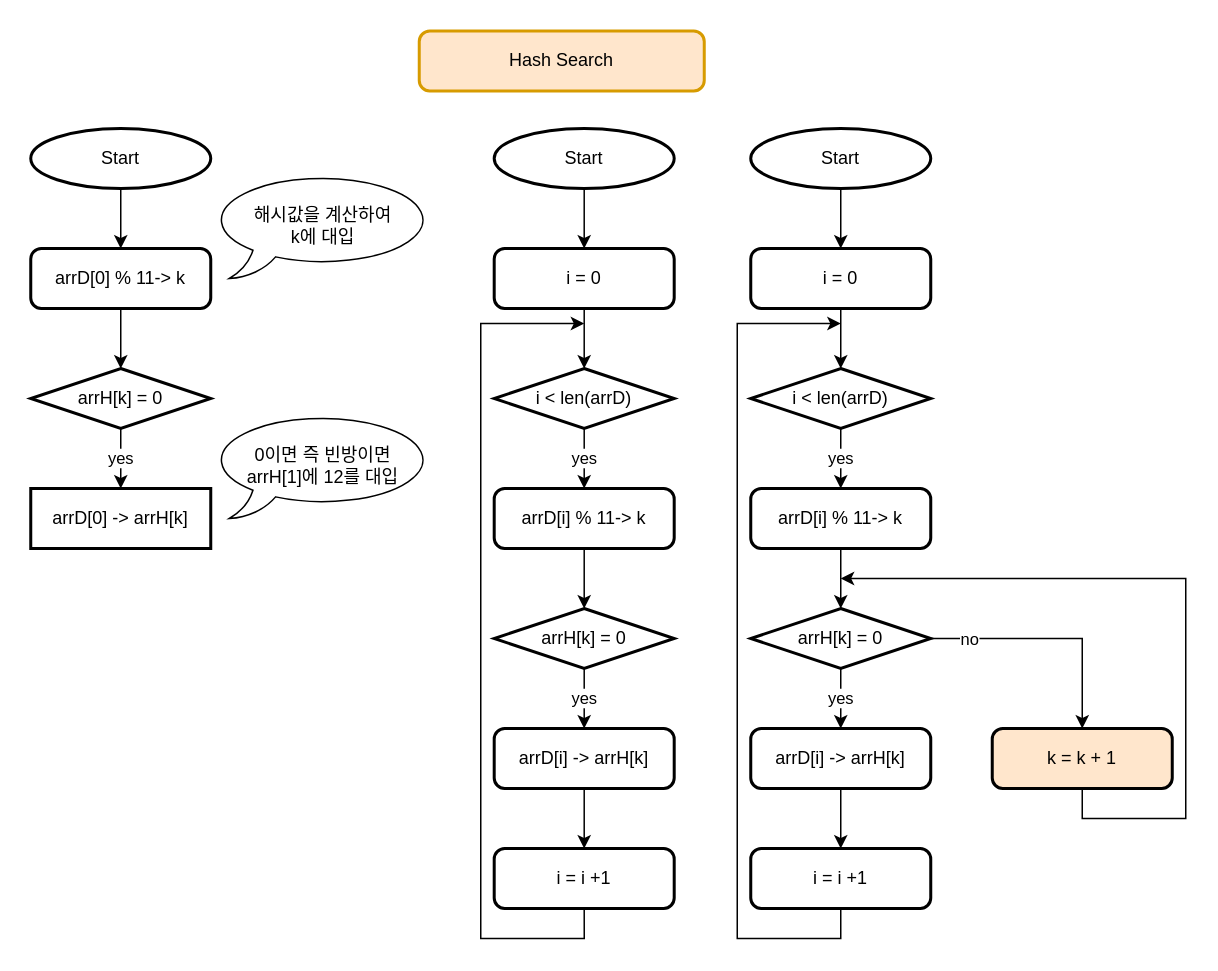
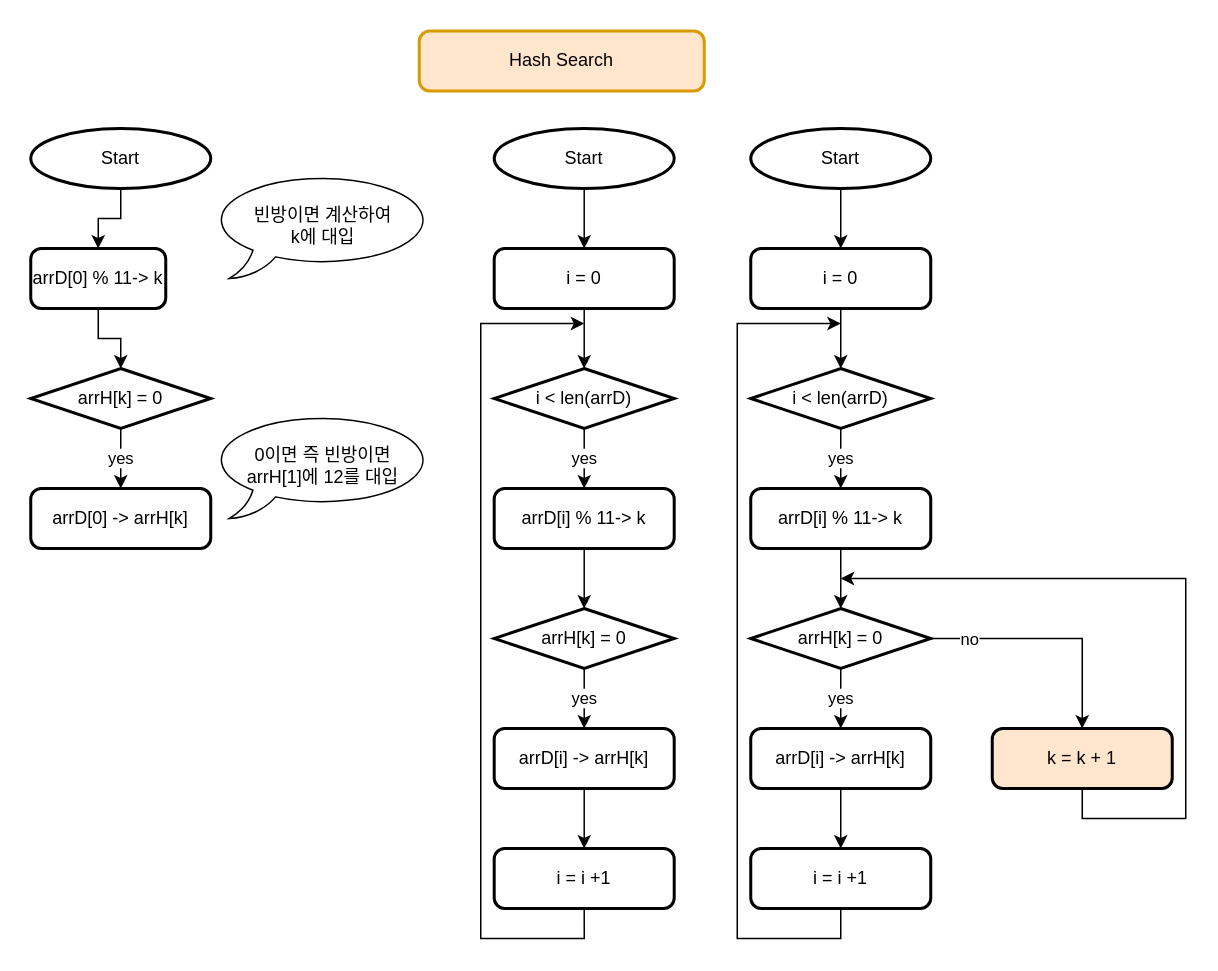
node "해시값을 계산하여 k에 대입": label "해시값을 계산하여 k에 대입" -> "빈방이면 계산하여 k에 대입"
node "arrD[0] % 11-> k": size 180x60 -> 135x60
node "arrD[0] -> arrH[k]": shape rectangle -> rounded rectangle
